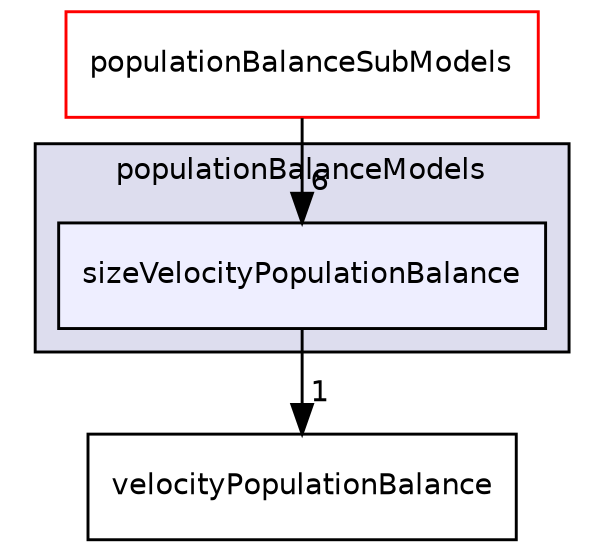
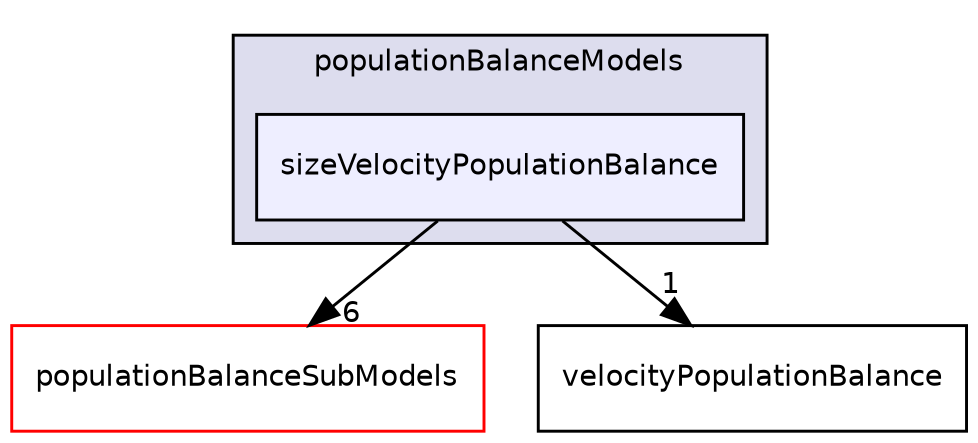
edge "populationBalanceSubModels" -> "sizeVelocityPopulationBalance": reversed
